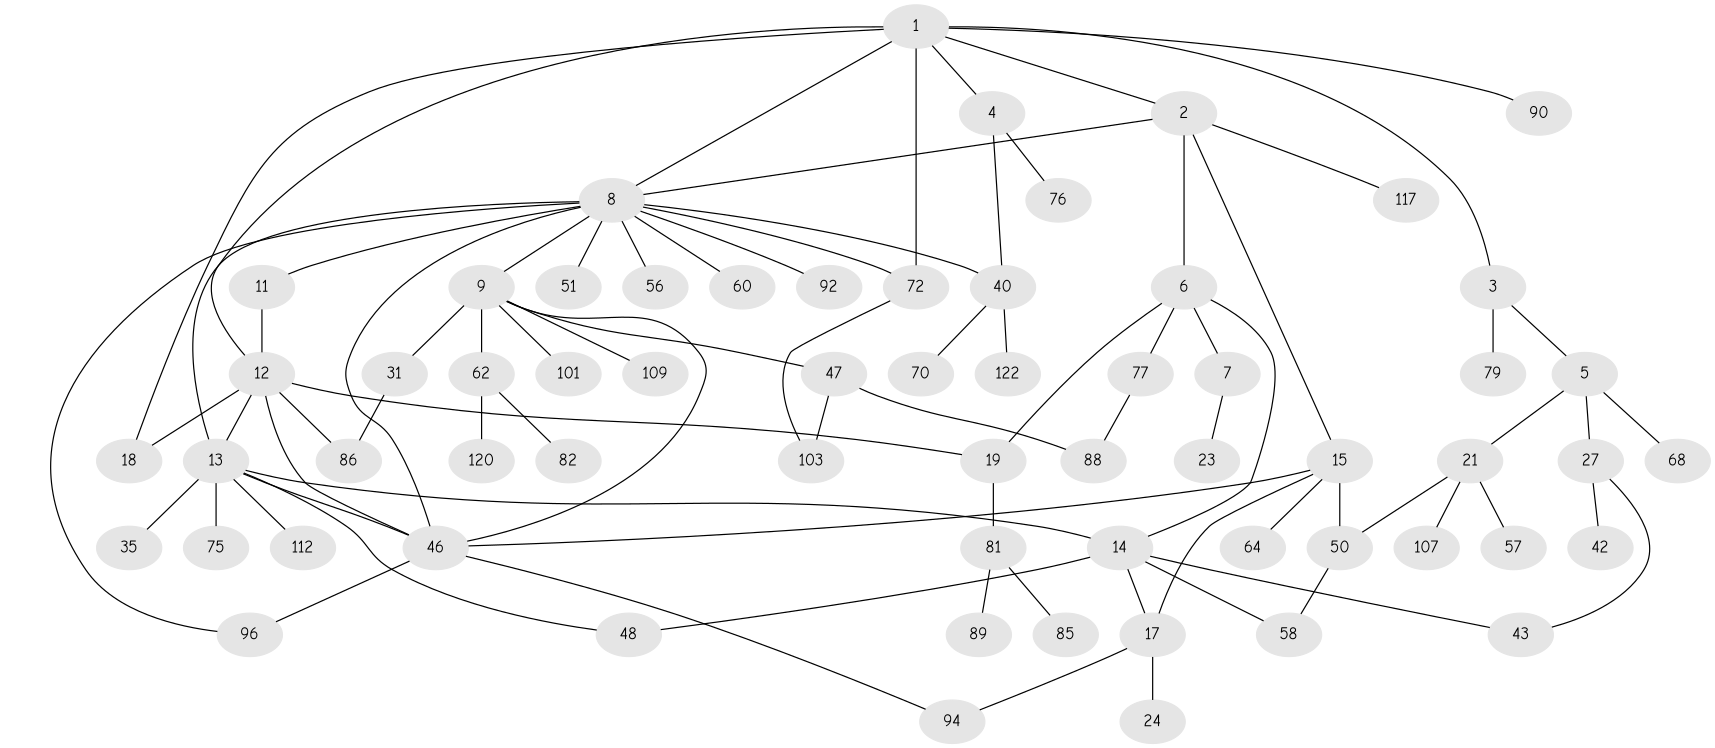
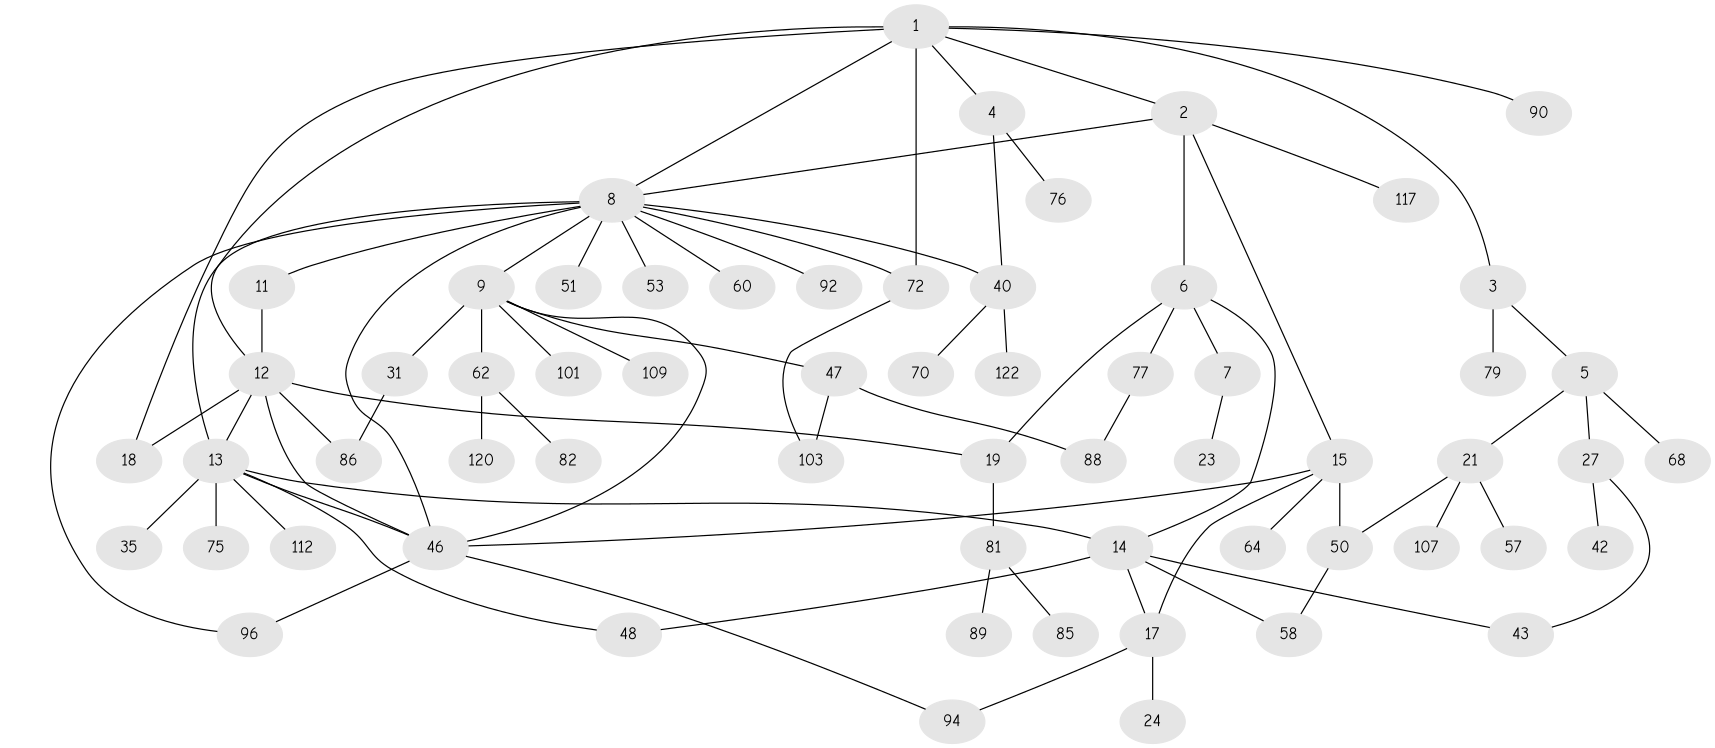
node "56": label "56" -> "53"
